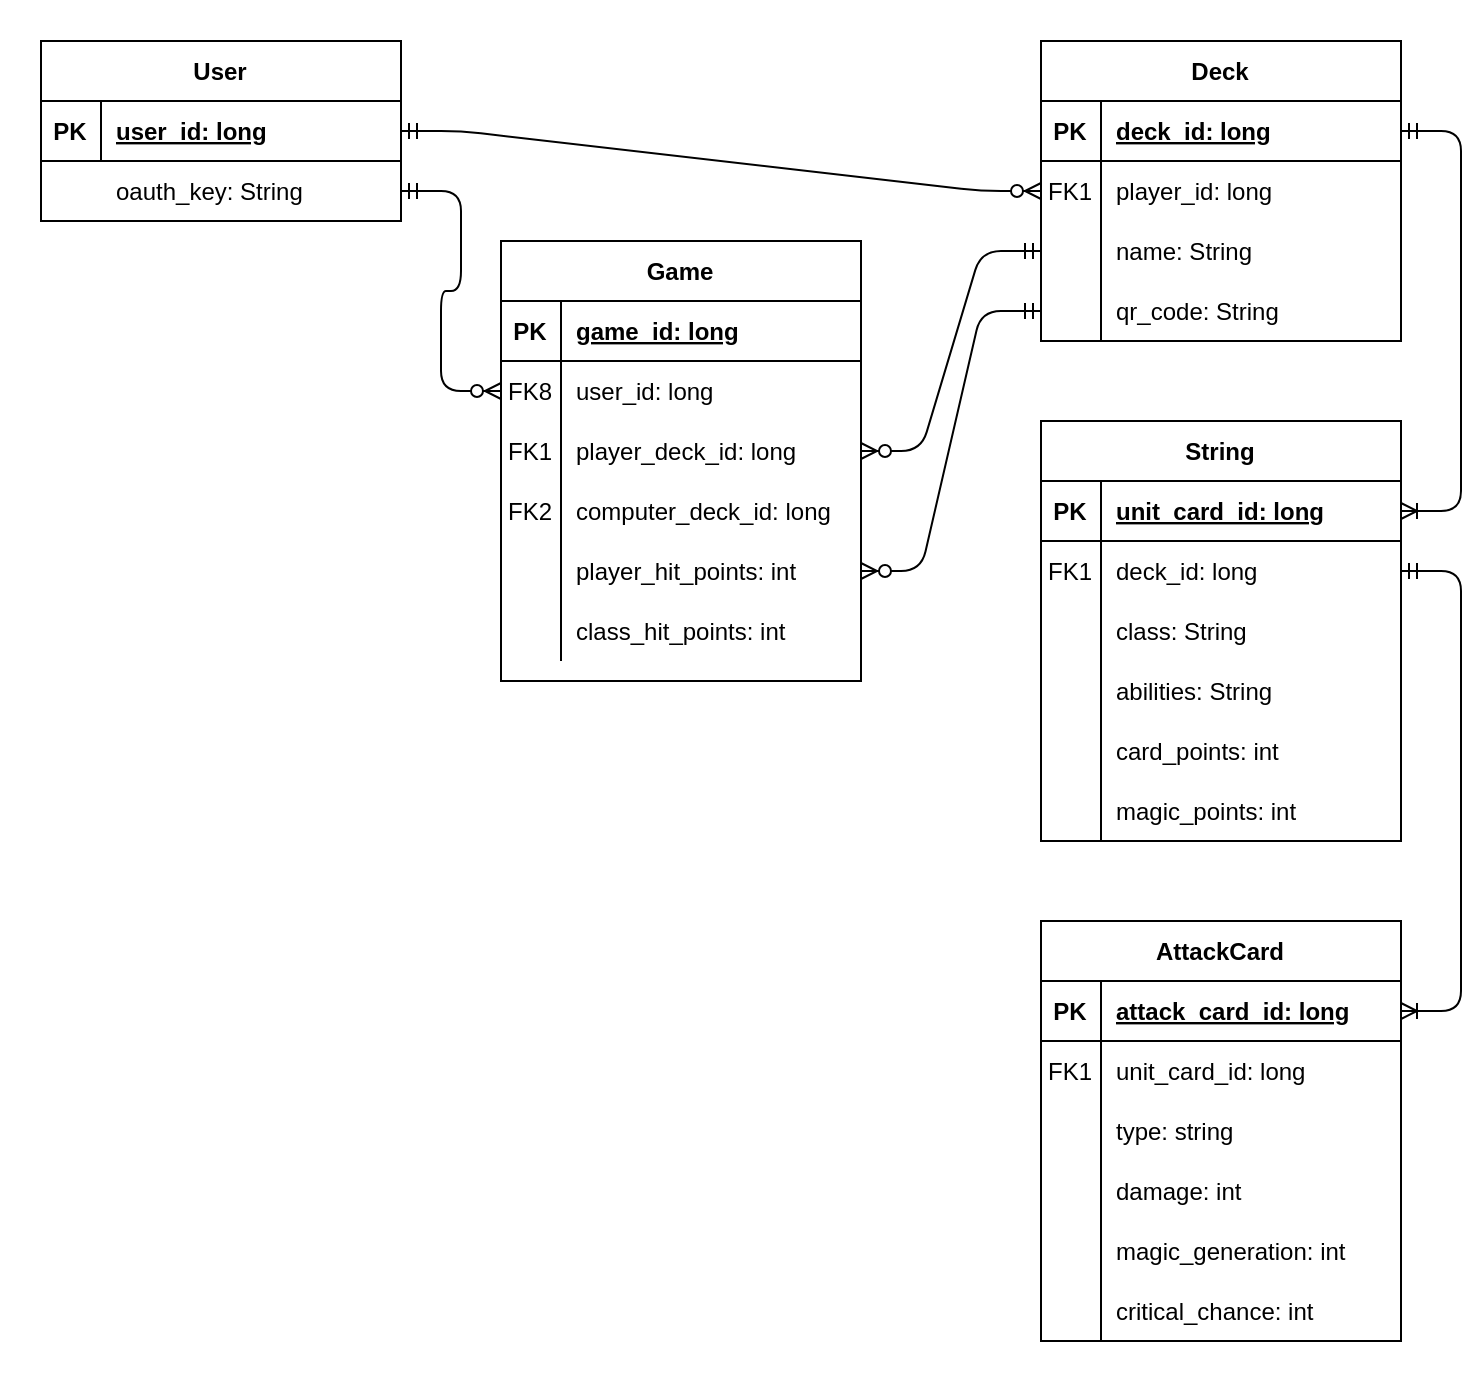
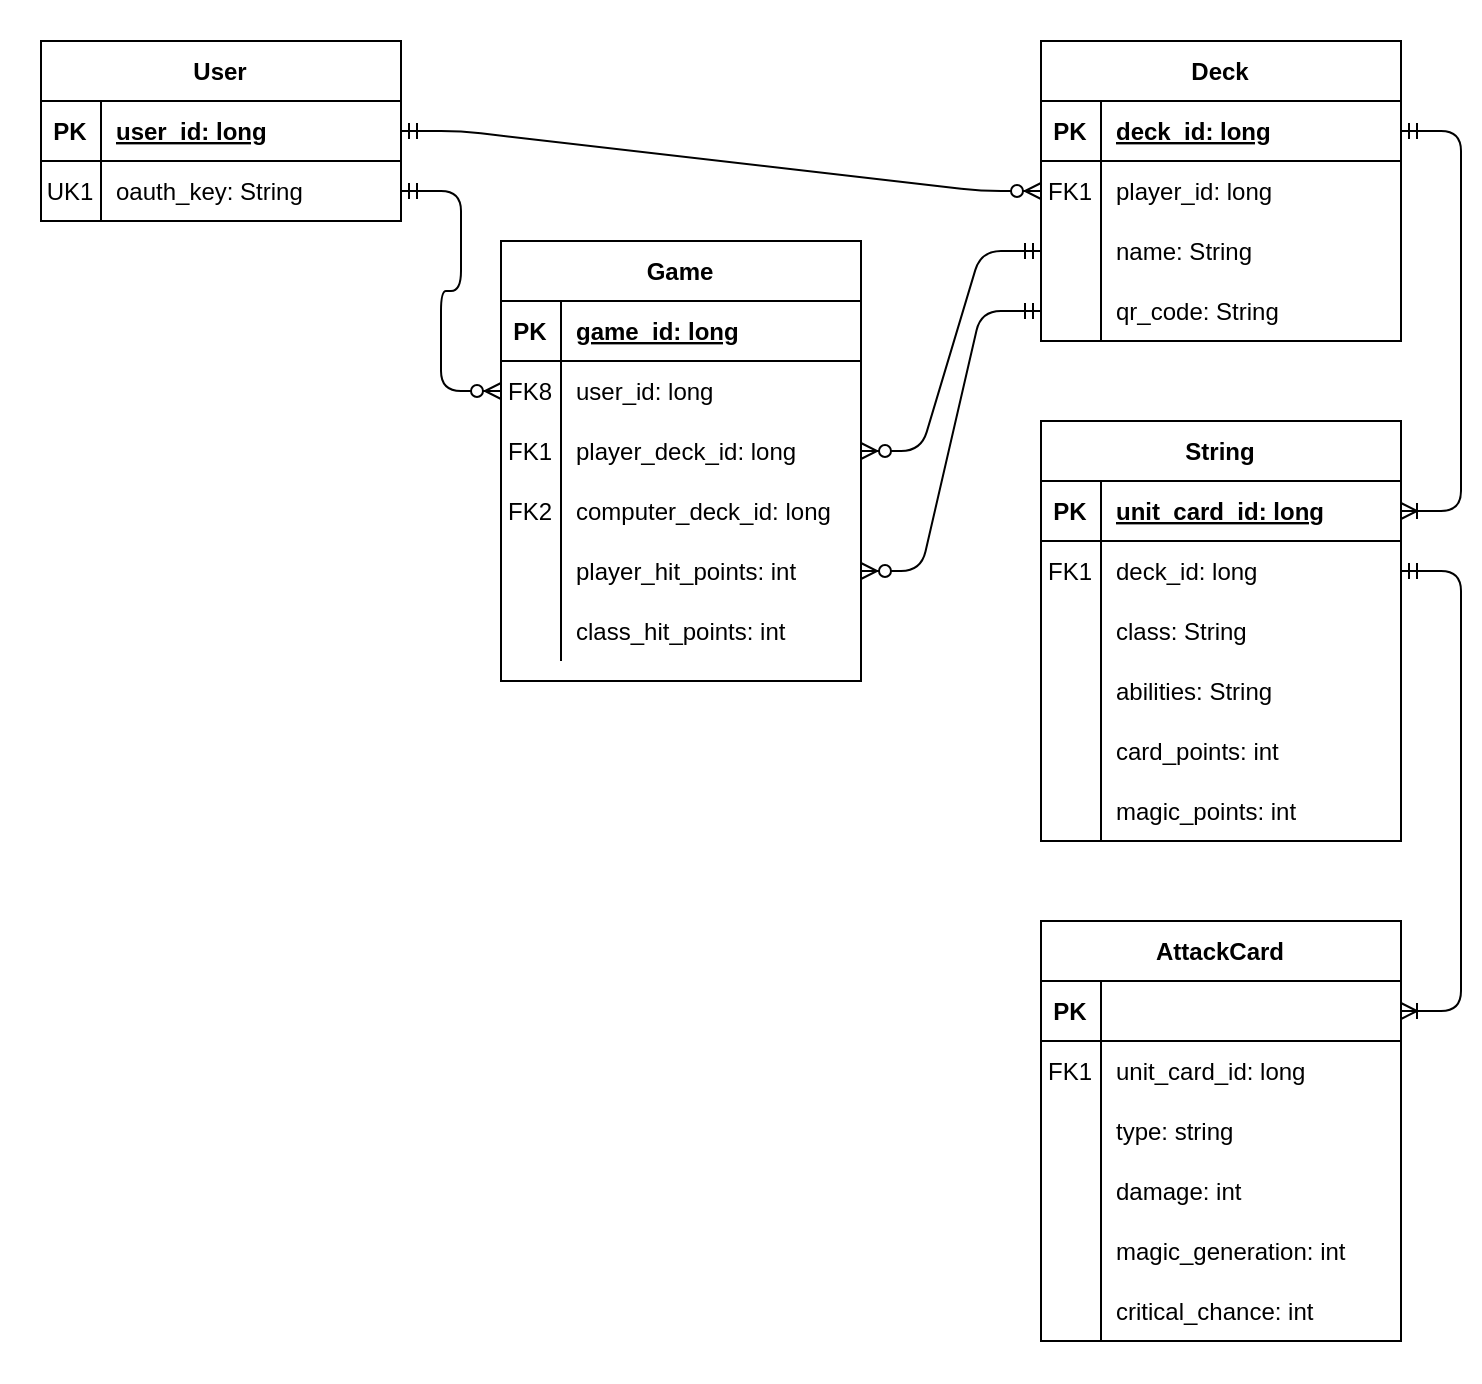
node "UK1": added
node "attack_card_id: long": removed
